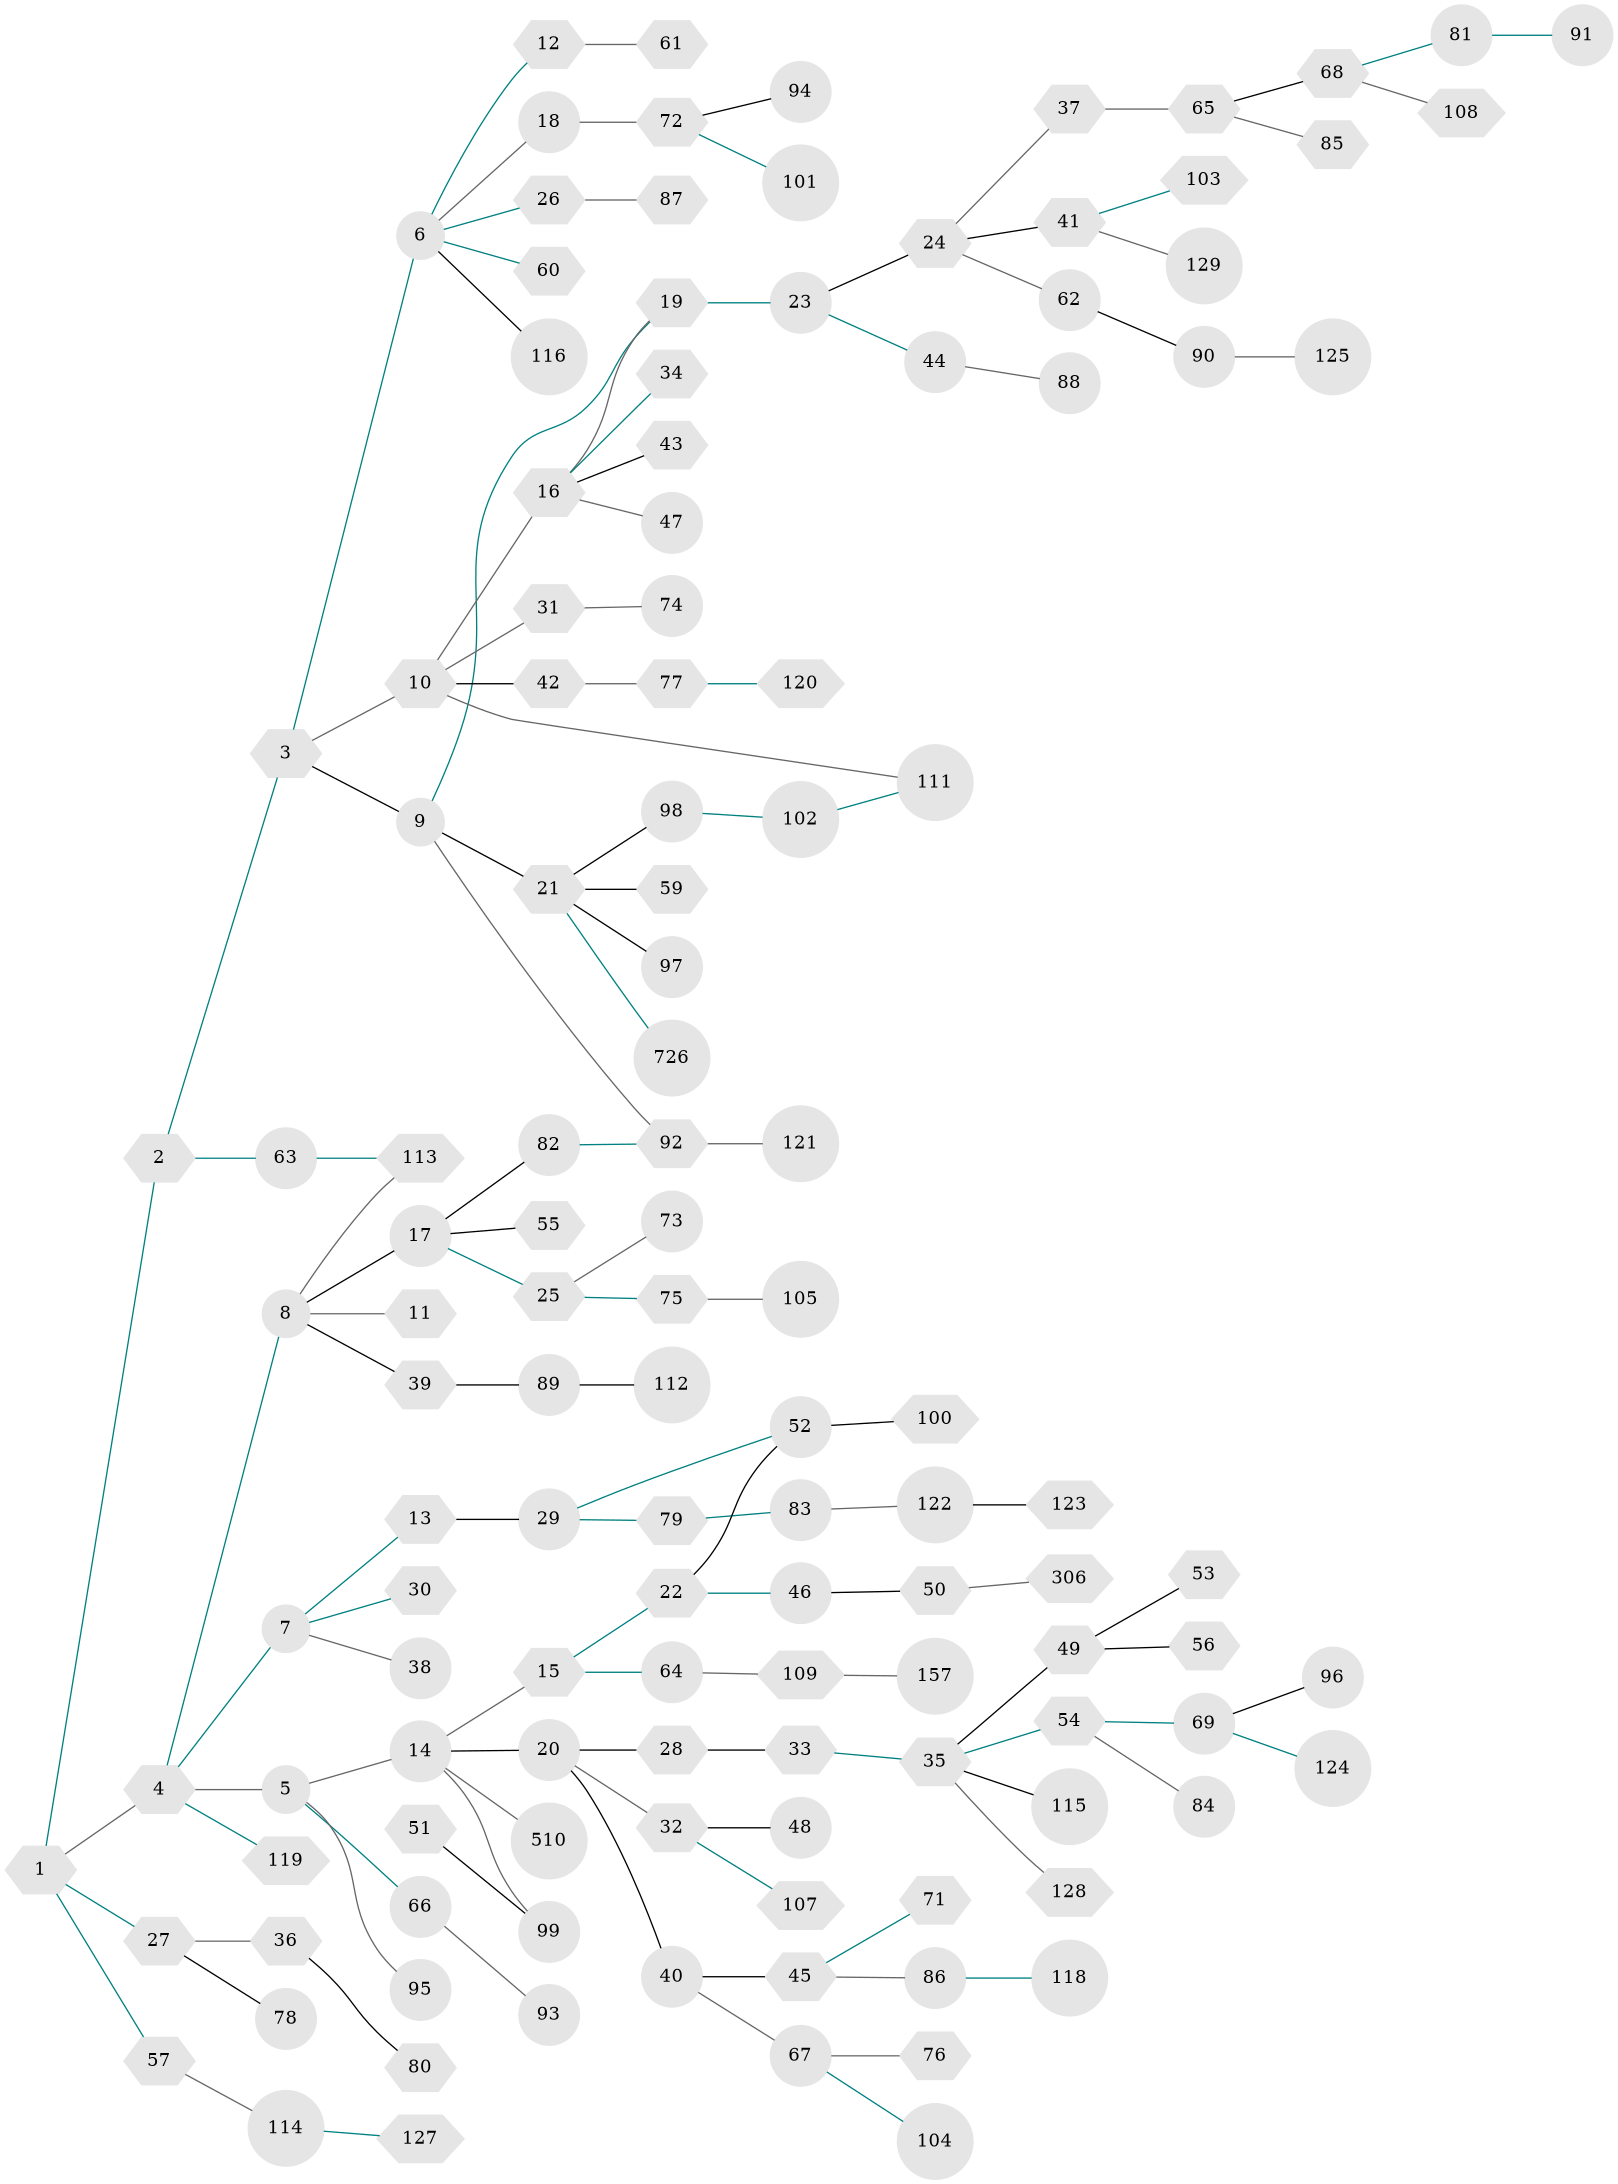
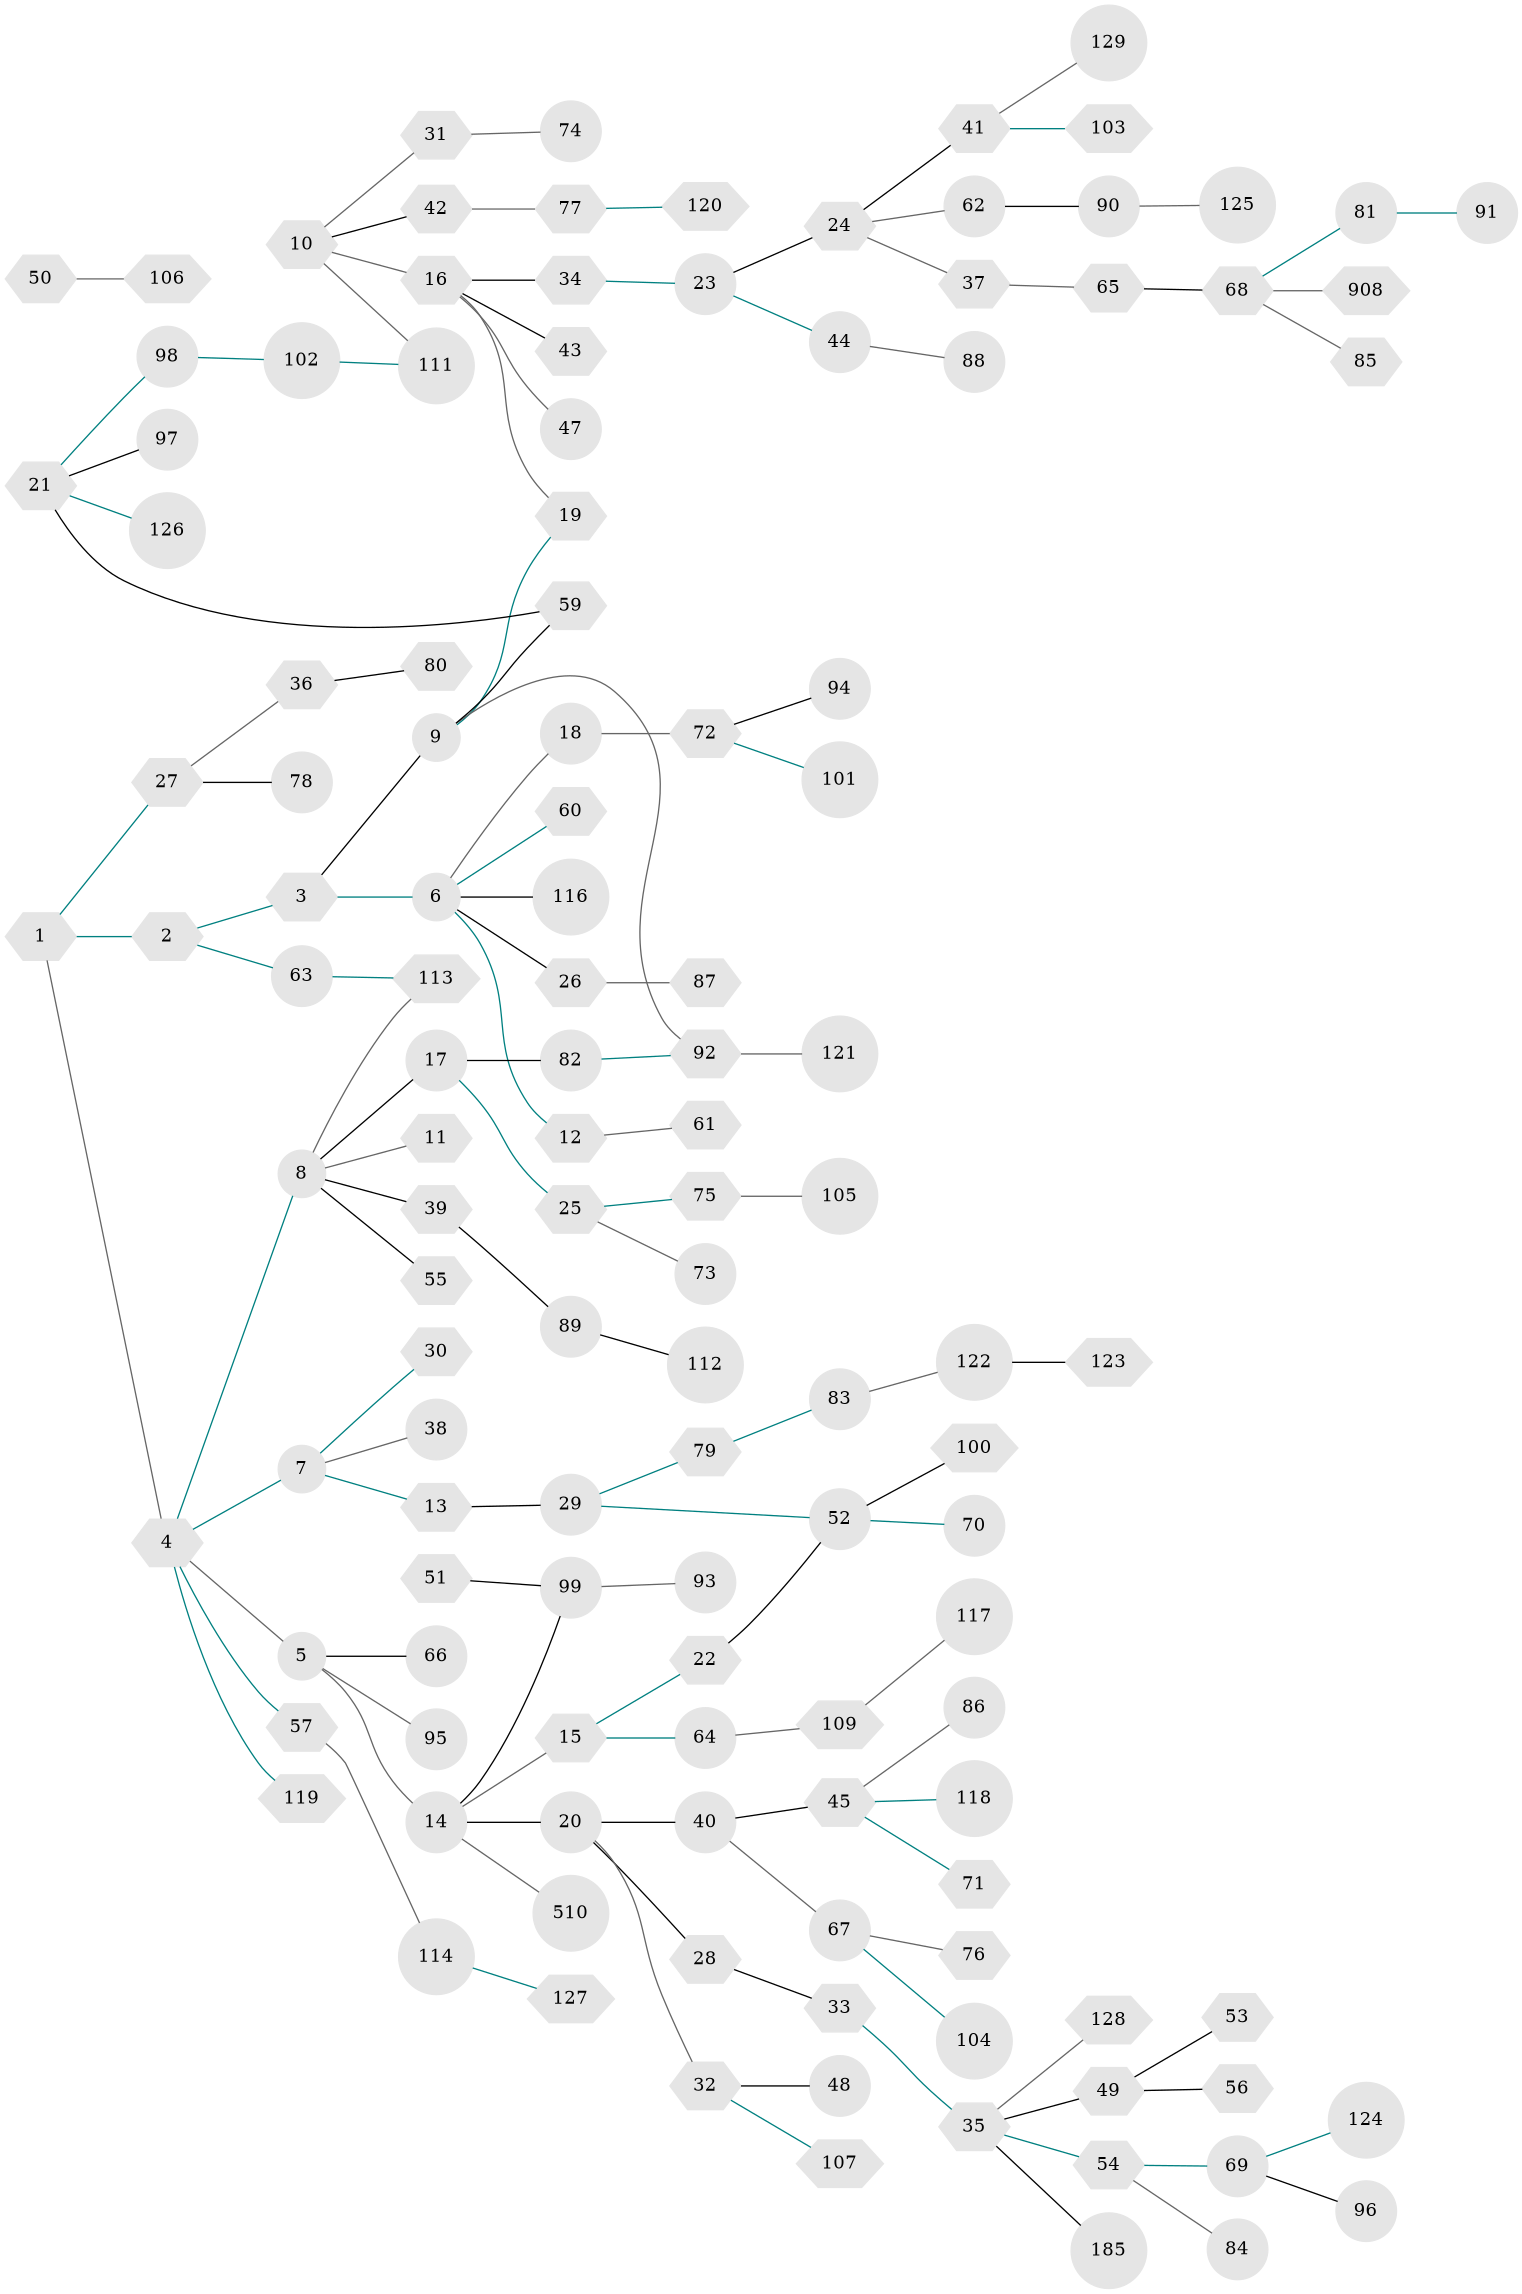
node "108": label "108" -> "908"
edge "65" -- "85": now "68" -- "85"
edge "26" -- "6": color teal -> black
edge "19" -- "23": now "34" -- "23"
edge "34" -- "16": color teal -> black
edge "10" -- "3": removed
edge "98" -- "21": color black -> teal
edge "9" -- "21": now "9" -- "59"
node "726": label "726" -> "126"
edge "55" -- "17": now "55" -- "8"
node "70": added
node "306": label "306" -> "106"
node "46": removed
node "157": label "157" -> "117"
node "115": label "115" -> "185"
edge "14" -- "99": color gray40 -> black
edge "5" -- "66": color teal -> black
edge "66" -- "93": now "99" -- "93"
edge "1" -- "57": now "4" -- "57"
edge "86" -- "118": now "45" -- "118"
